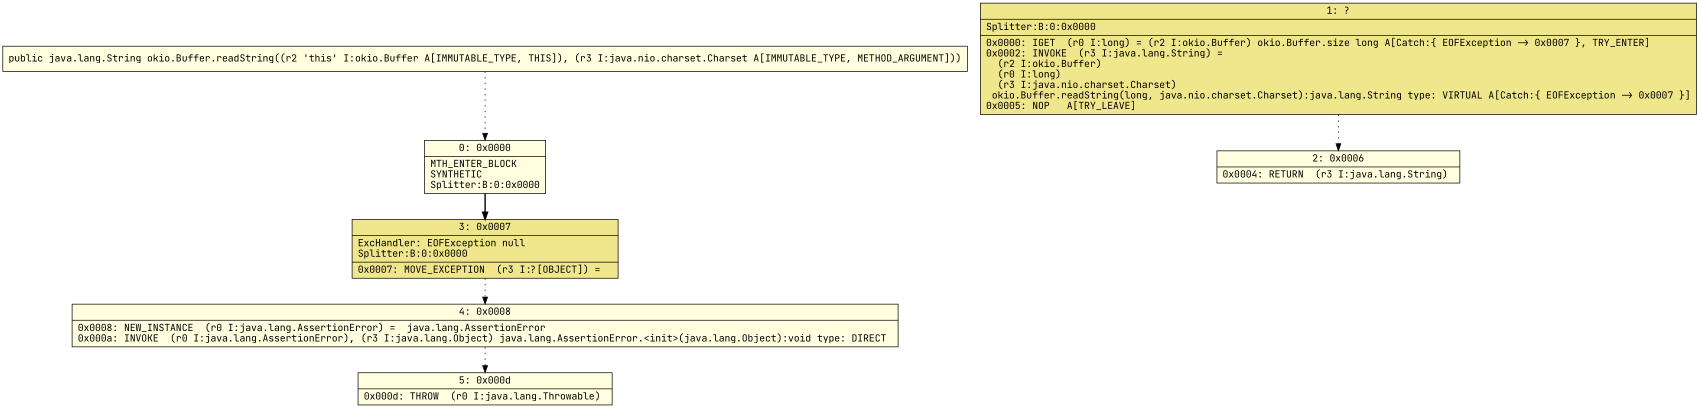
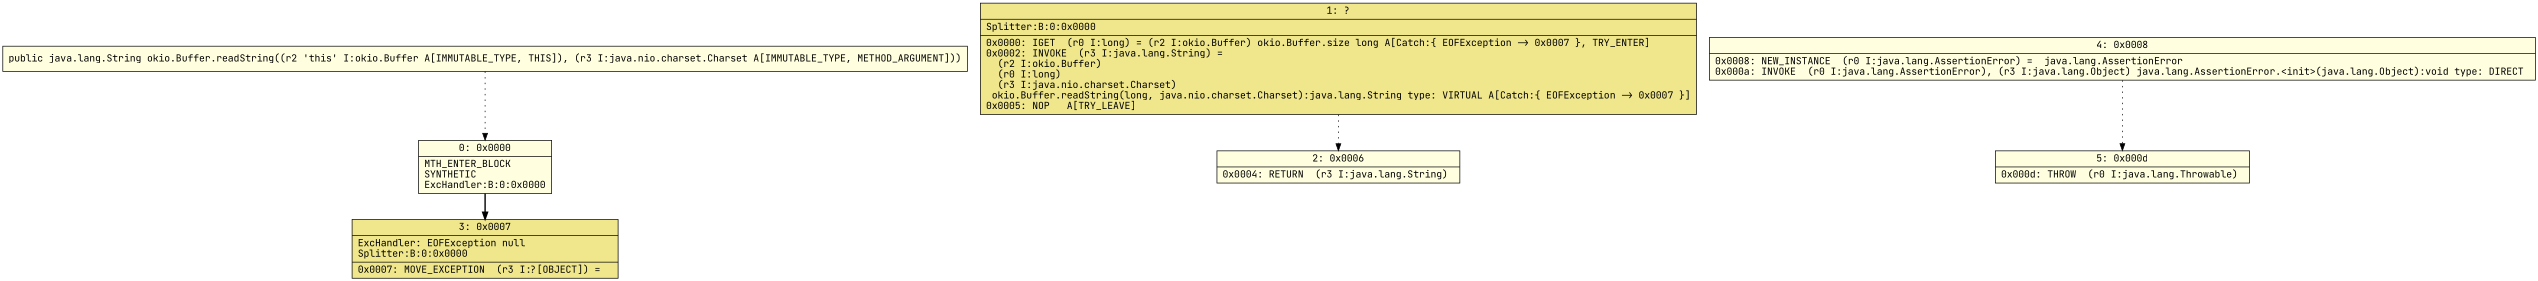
node "0: 0x0000": text "Splitter:B:0:0x0000" -> "ExcHandler:B:0:0x0000"
edge "3: 0x0007" -> "4: 0x0008": removed
